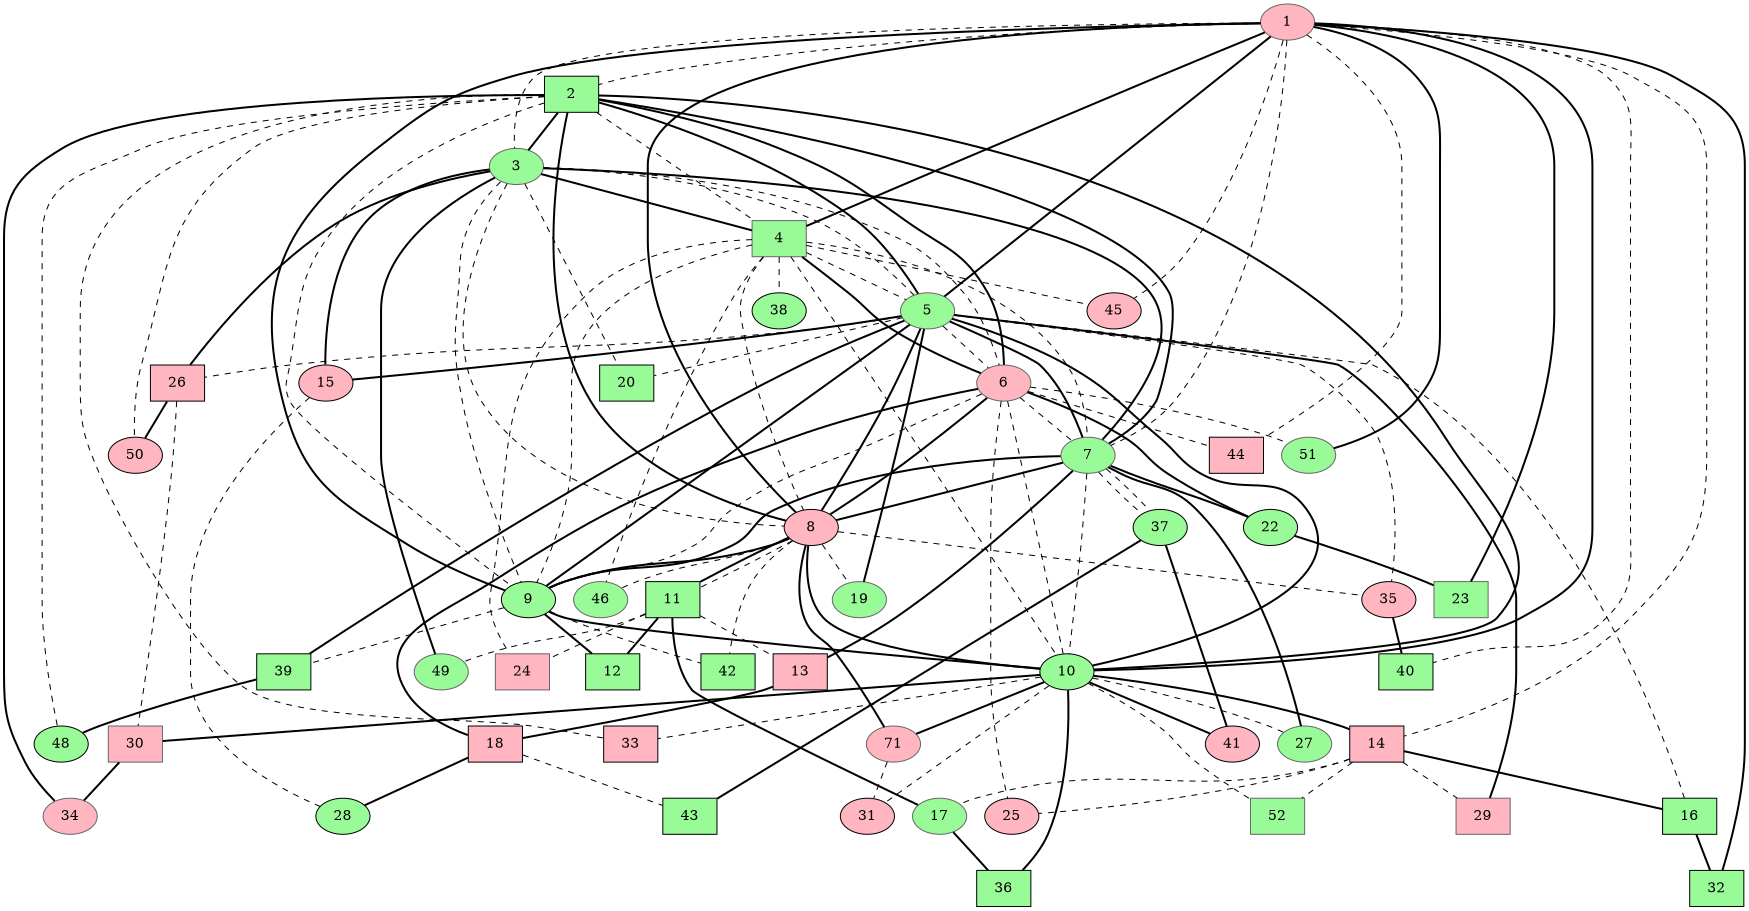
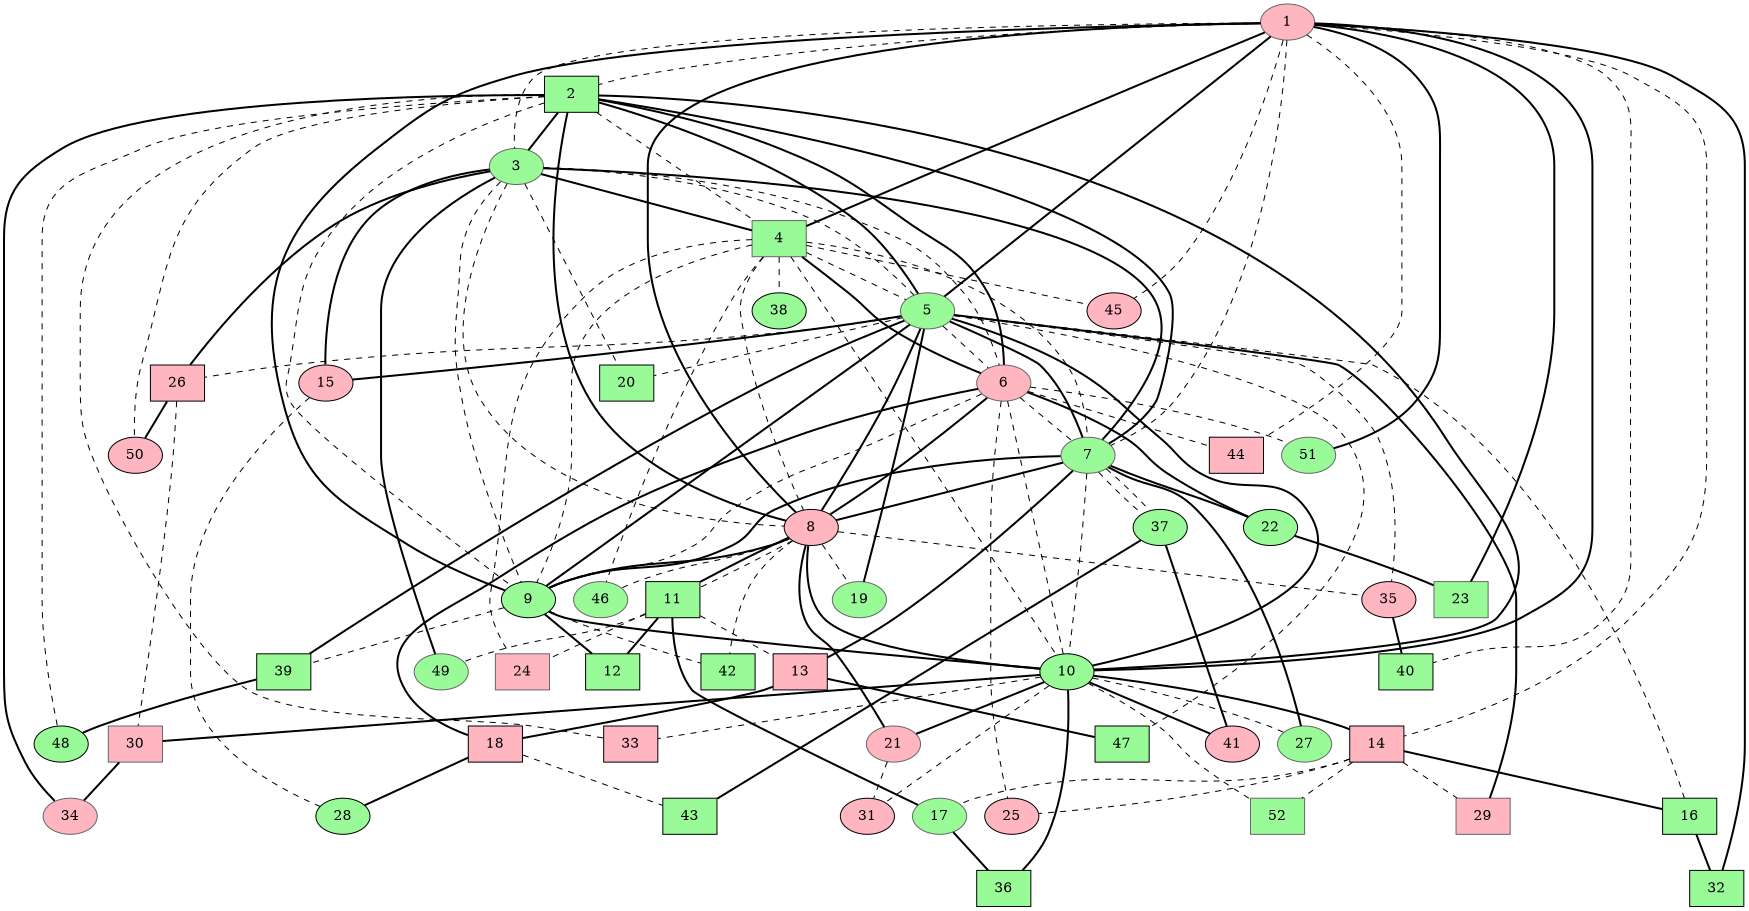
node "71": label "71" -> "21"
node "47": added
